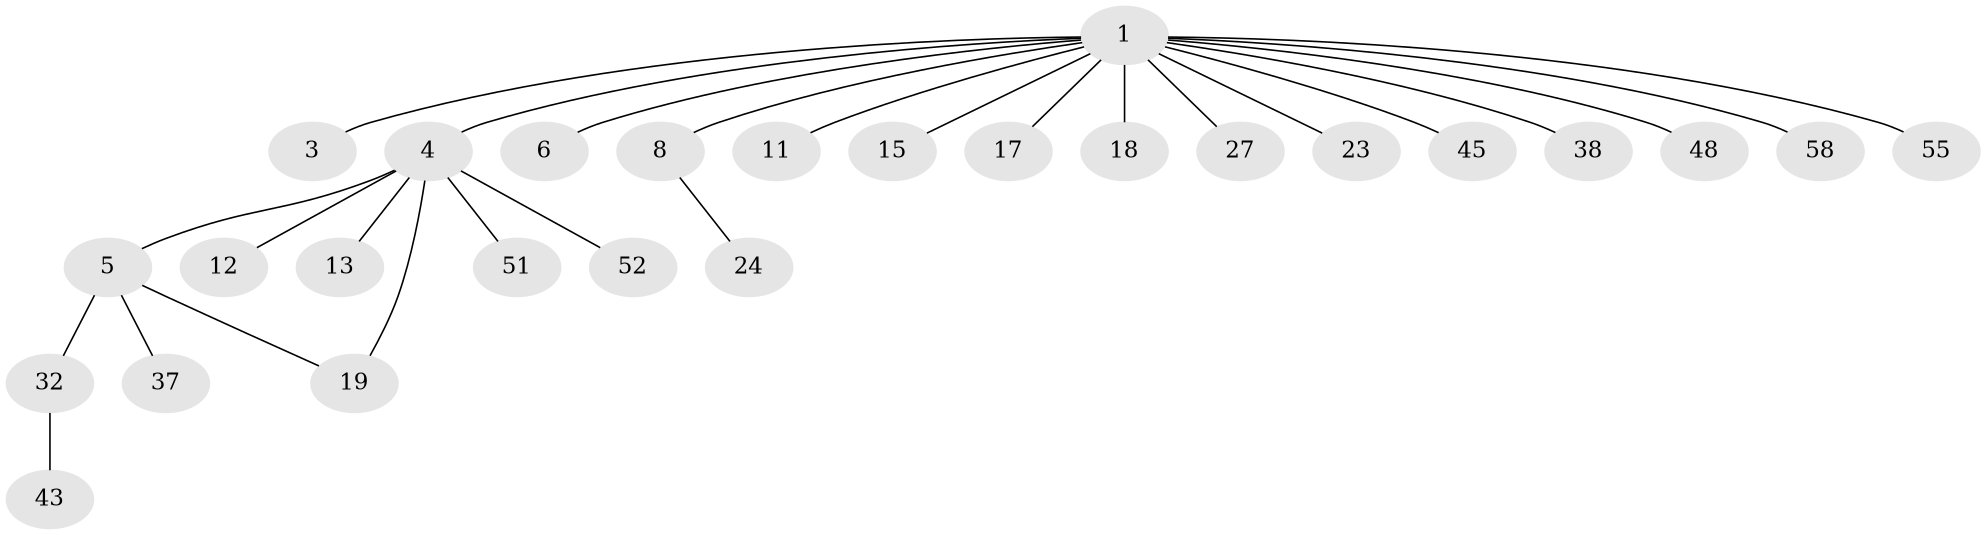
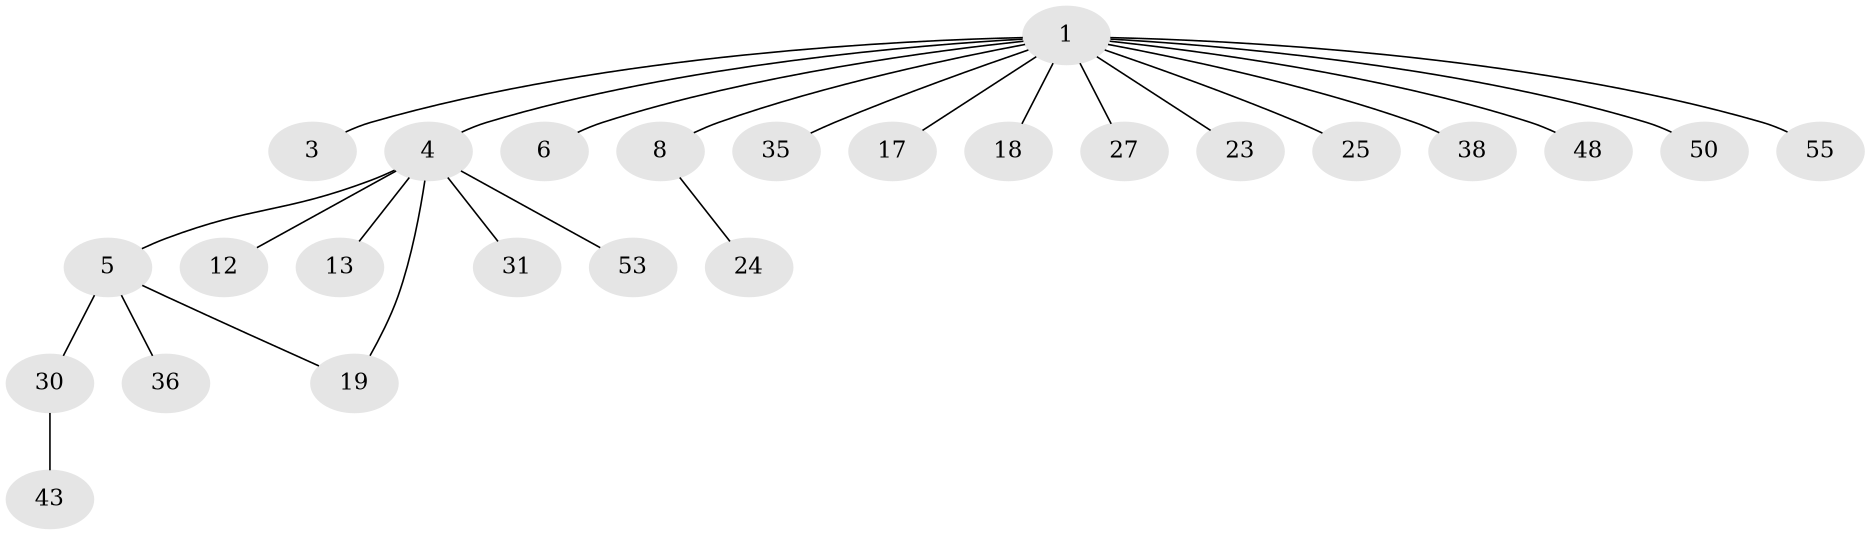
node "11": removed
node "15": label "15" -> "35"
node "45": label "45" -> "25"
node "58": label "58" -> "50"
node "51": label "51" -> "31"
node "52": label "52" -> "53"
node "32": label "32" -> "30"
node "37": label "37" -> "36"
